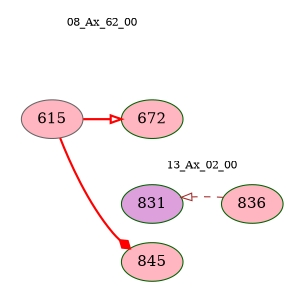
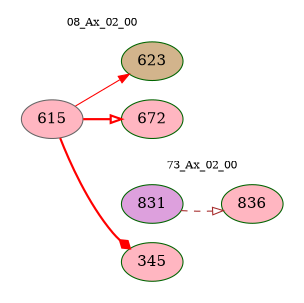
cluster "08_Ax_62_00": label "08_Ax_62_00" -> "08_Ax_02_00"
node "623": added
cluster "13_Ax_02_00": label "13_Ax_02_00" -> "73_Ax_02_00"
edge "836" -> "831": reversed
node "845": label "845" -> "345"
